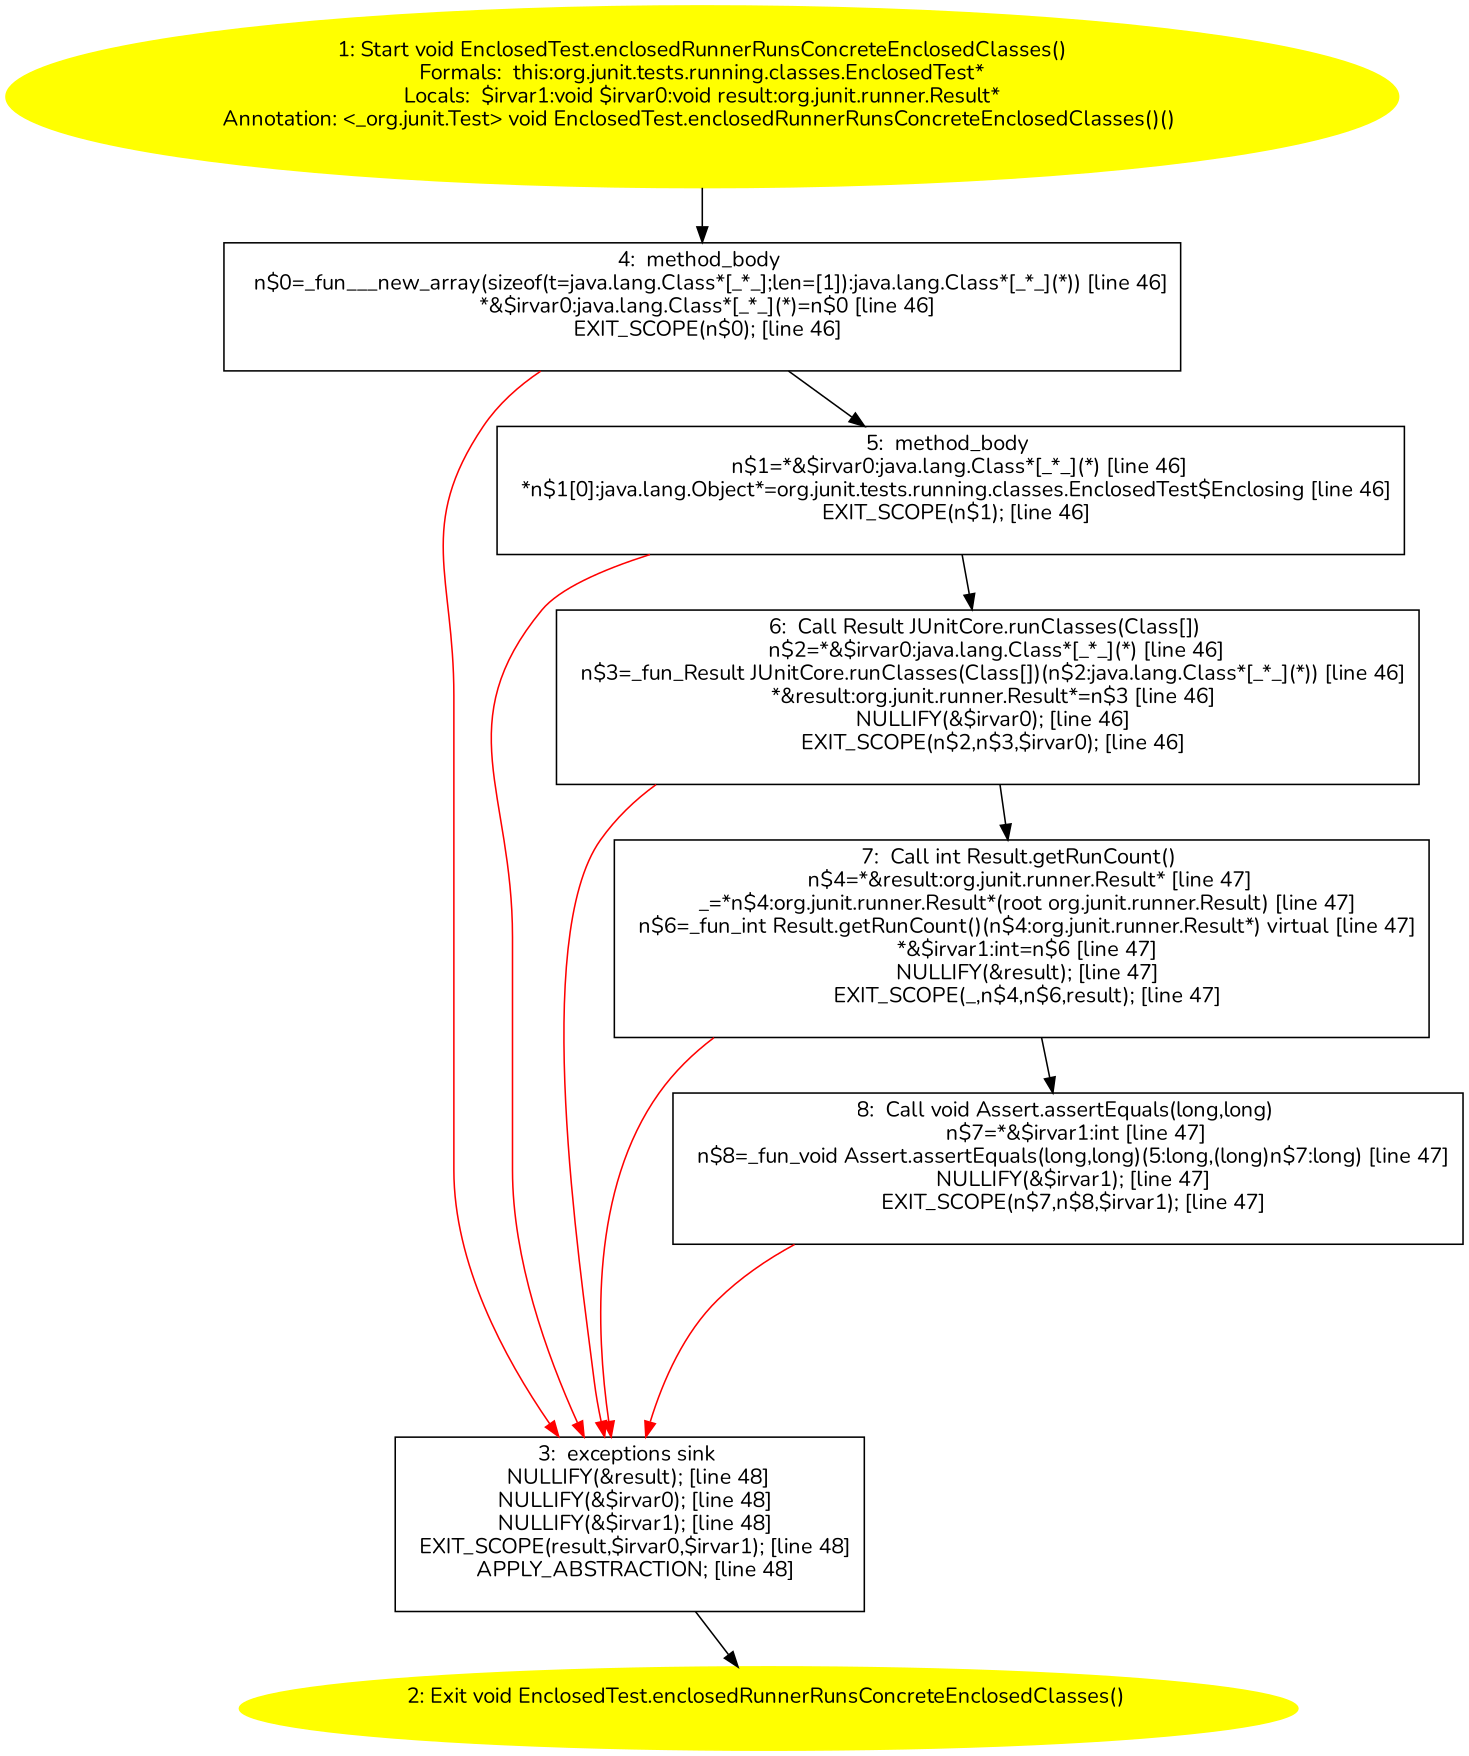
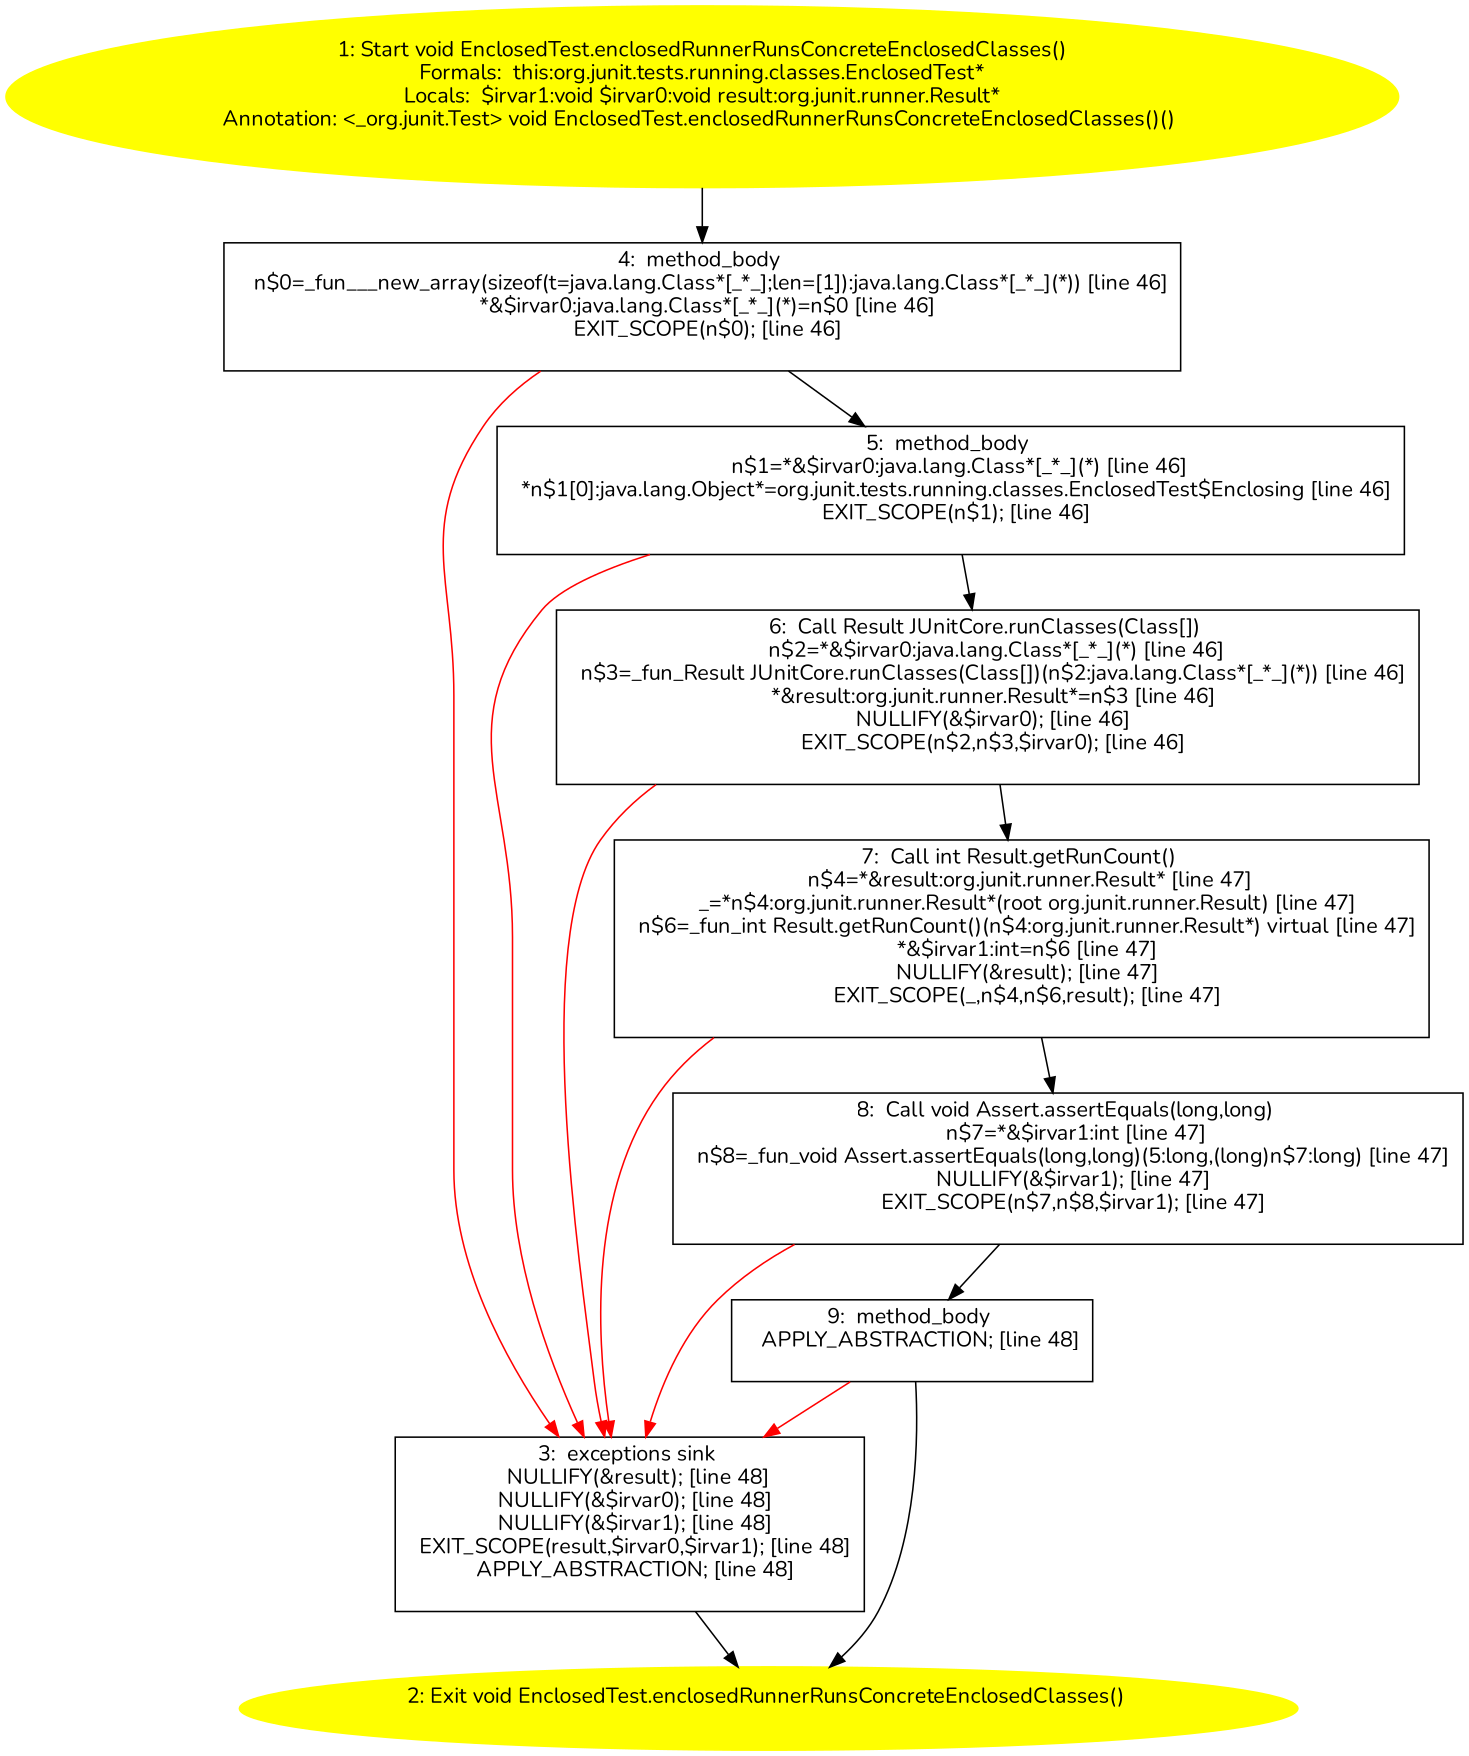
node "9:  method_body APPLY_ABSTRACTION; [line 48]": added
